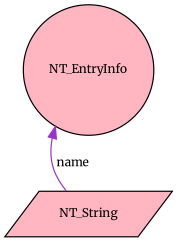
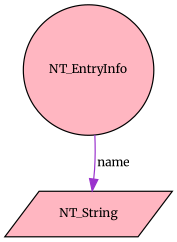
edge "NT_String" -> "NT_EntryInfo": reversed
